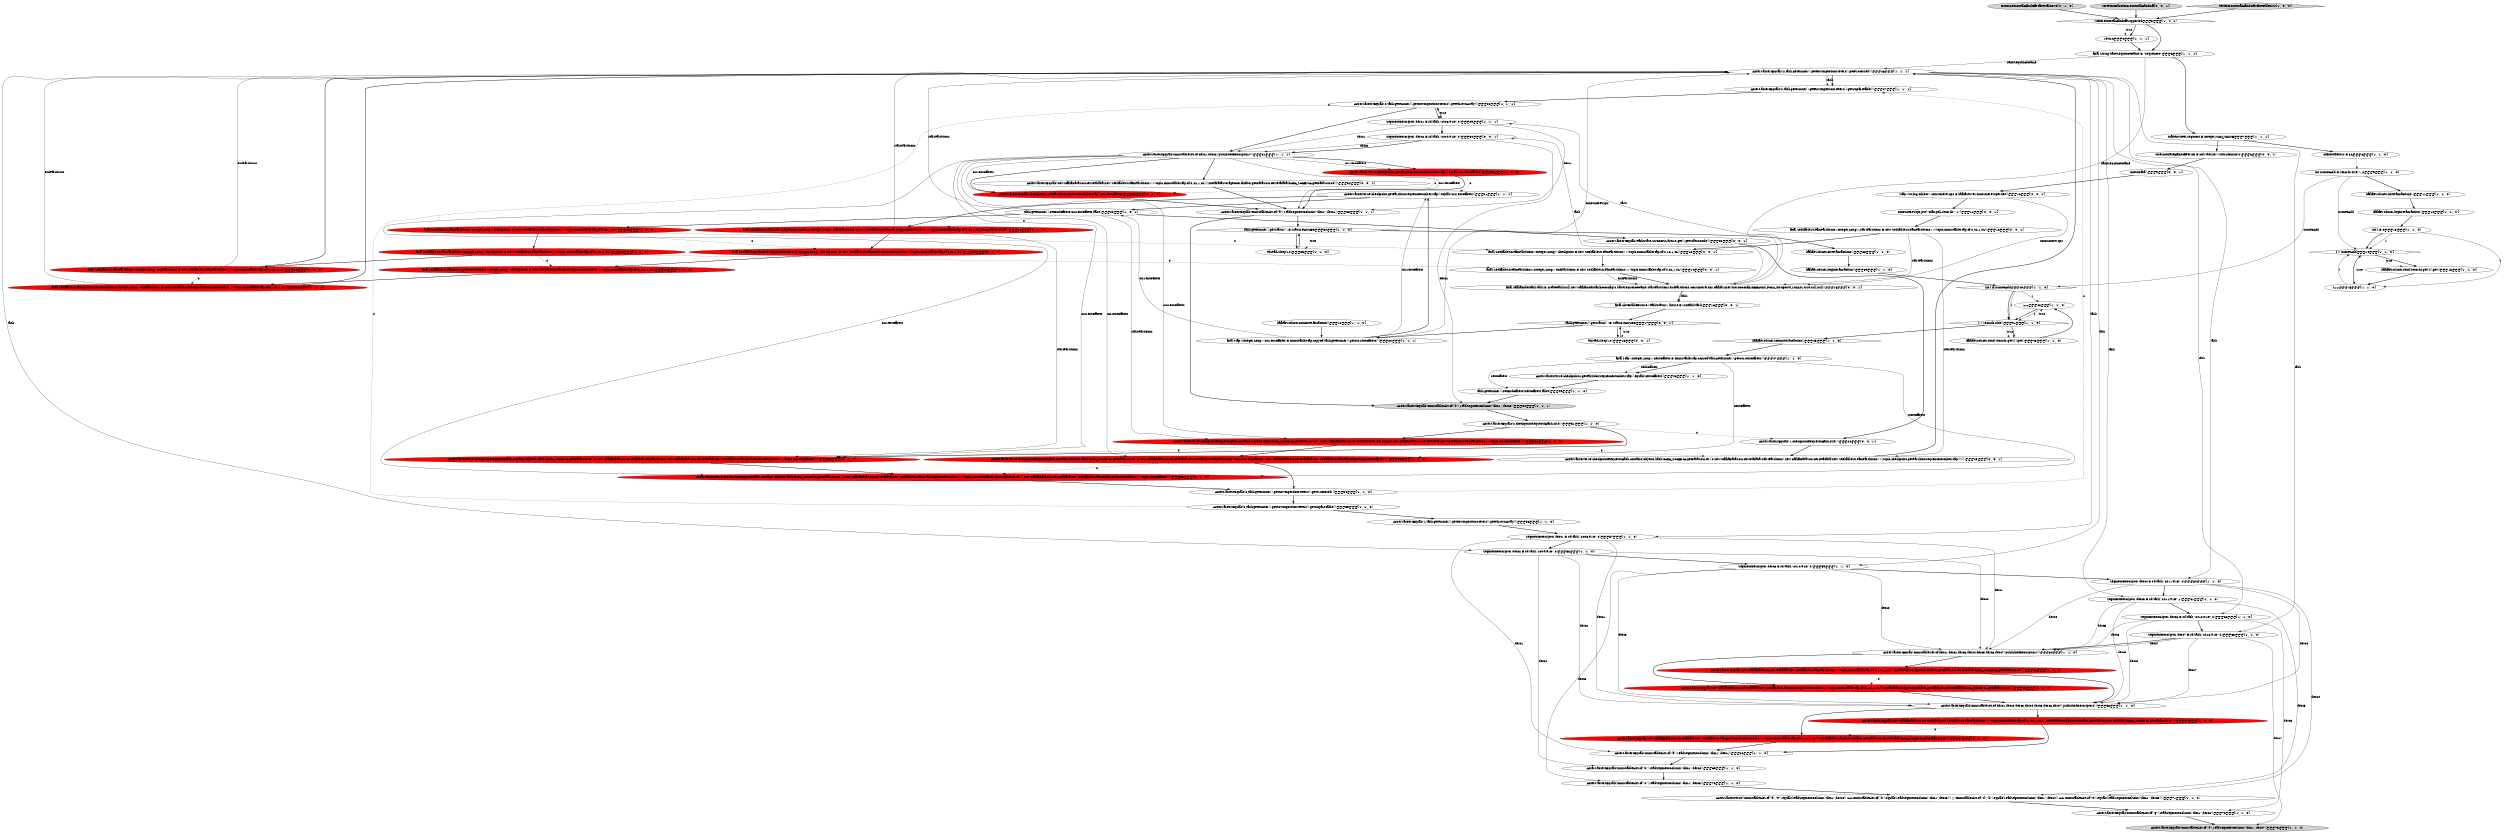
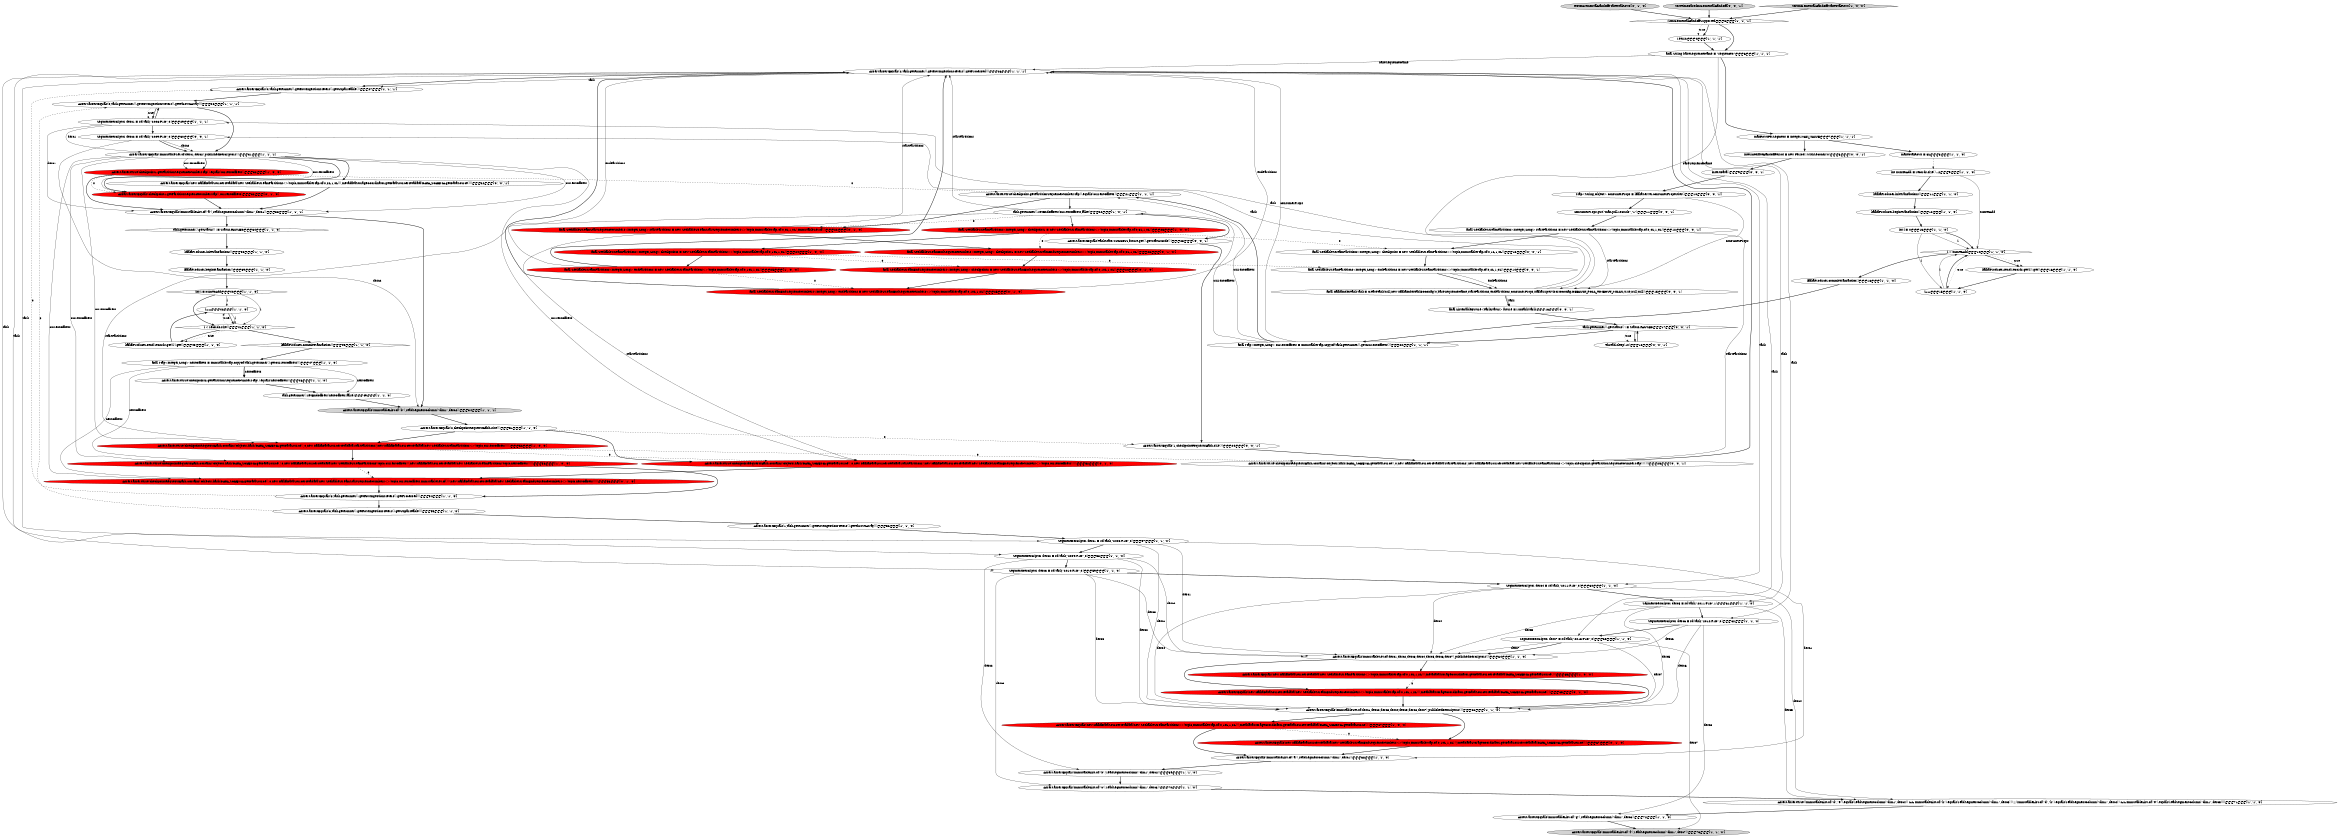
node "Thread.sleep(10)@@@35@@@['1', '1', '0']": removed
edge "i < numToAdd@@@14@@@['1', '1', '0']" -> "kafkaProducer.commitTransaction()@@@18@@@['1', '1', '0']": added
edge "int numToAdd = records.size() - 2@@@9@@@['1', '1', '0']" -> "int i = numToAdd@@@40@@@['1', '1', '0']": removed, label "numToAdd"
